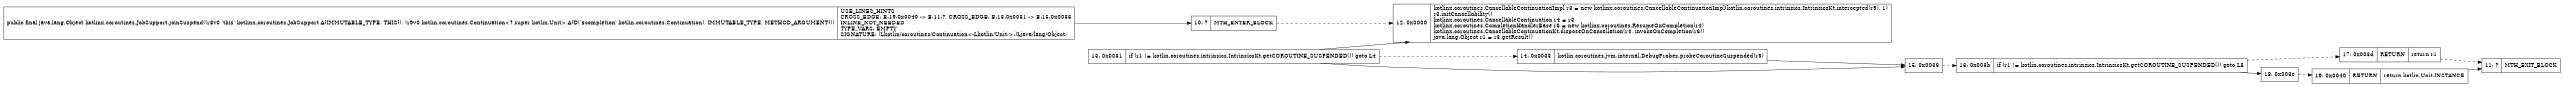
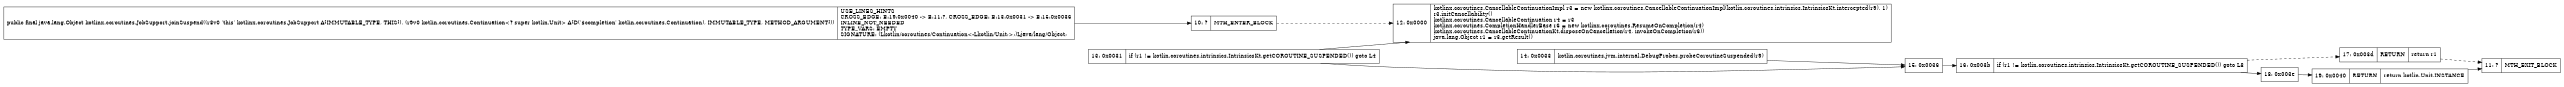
edge "13: 0x0031" -> "14: 0x0033": removed
edge "15: 0x0036" -> "16: 0x003b": style dashed -> solid
edge "18: 0x003e" -> "19: 0x0040": style dashed -> solid
